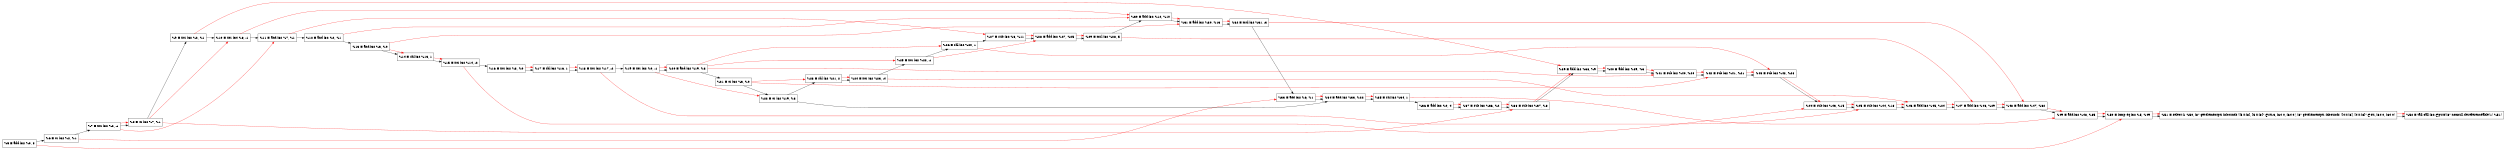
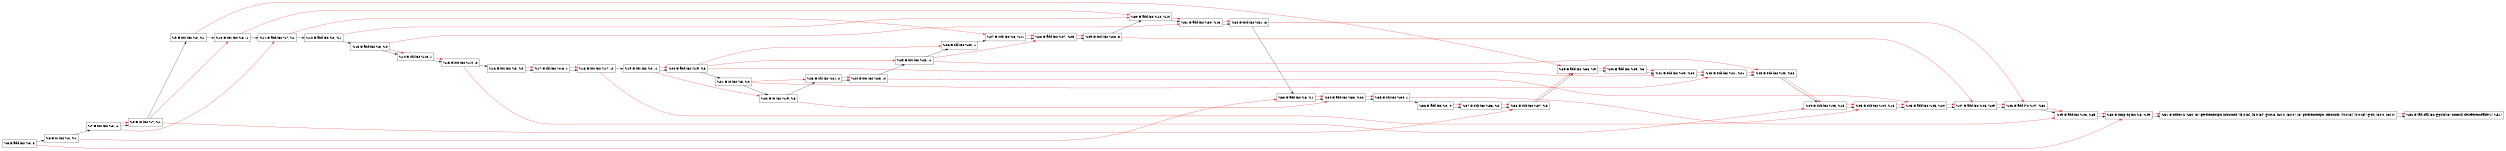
edge "%26 = shl i32 %20, 1" -> "%43 = sub i32 %42, %26": now "%25 = xor i32 %22, -1" -> "%43 = sub i32 %42, %26"
node "%48 = add i32 %47, %32": label "%48 = add i32 %47, %32" -> "%48 = add i72 %47, %32"
edge "%22 = or i32 %19, %3" -> "%34 = add i32 %33, %22": color black -> red
